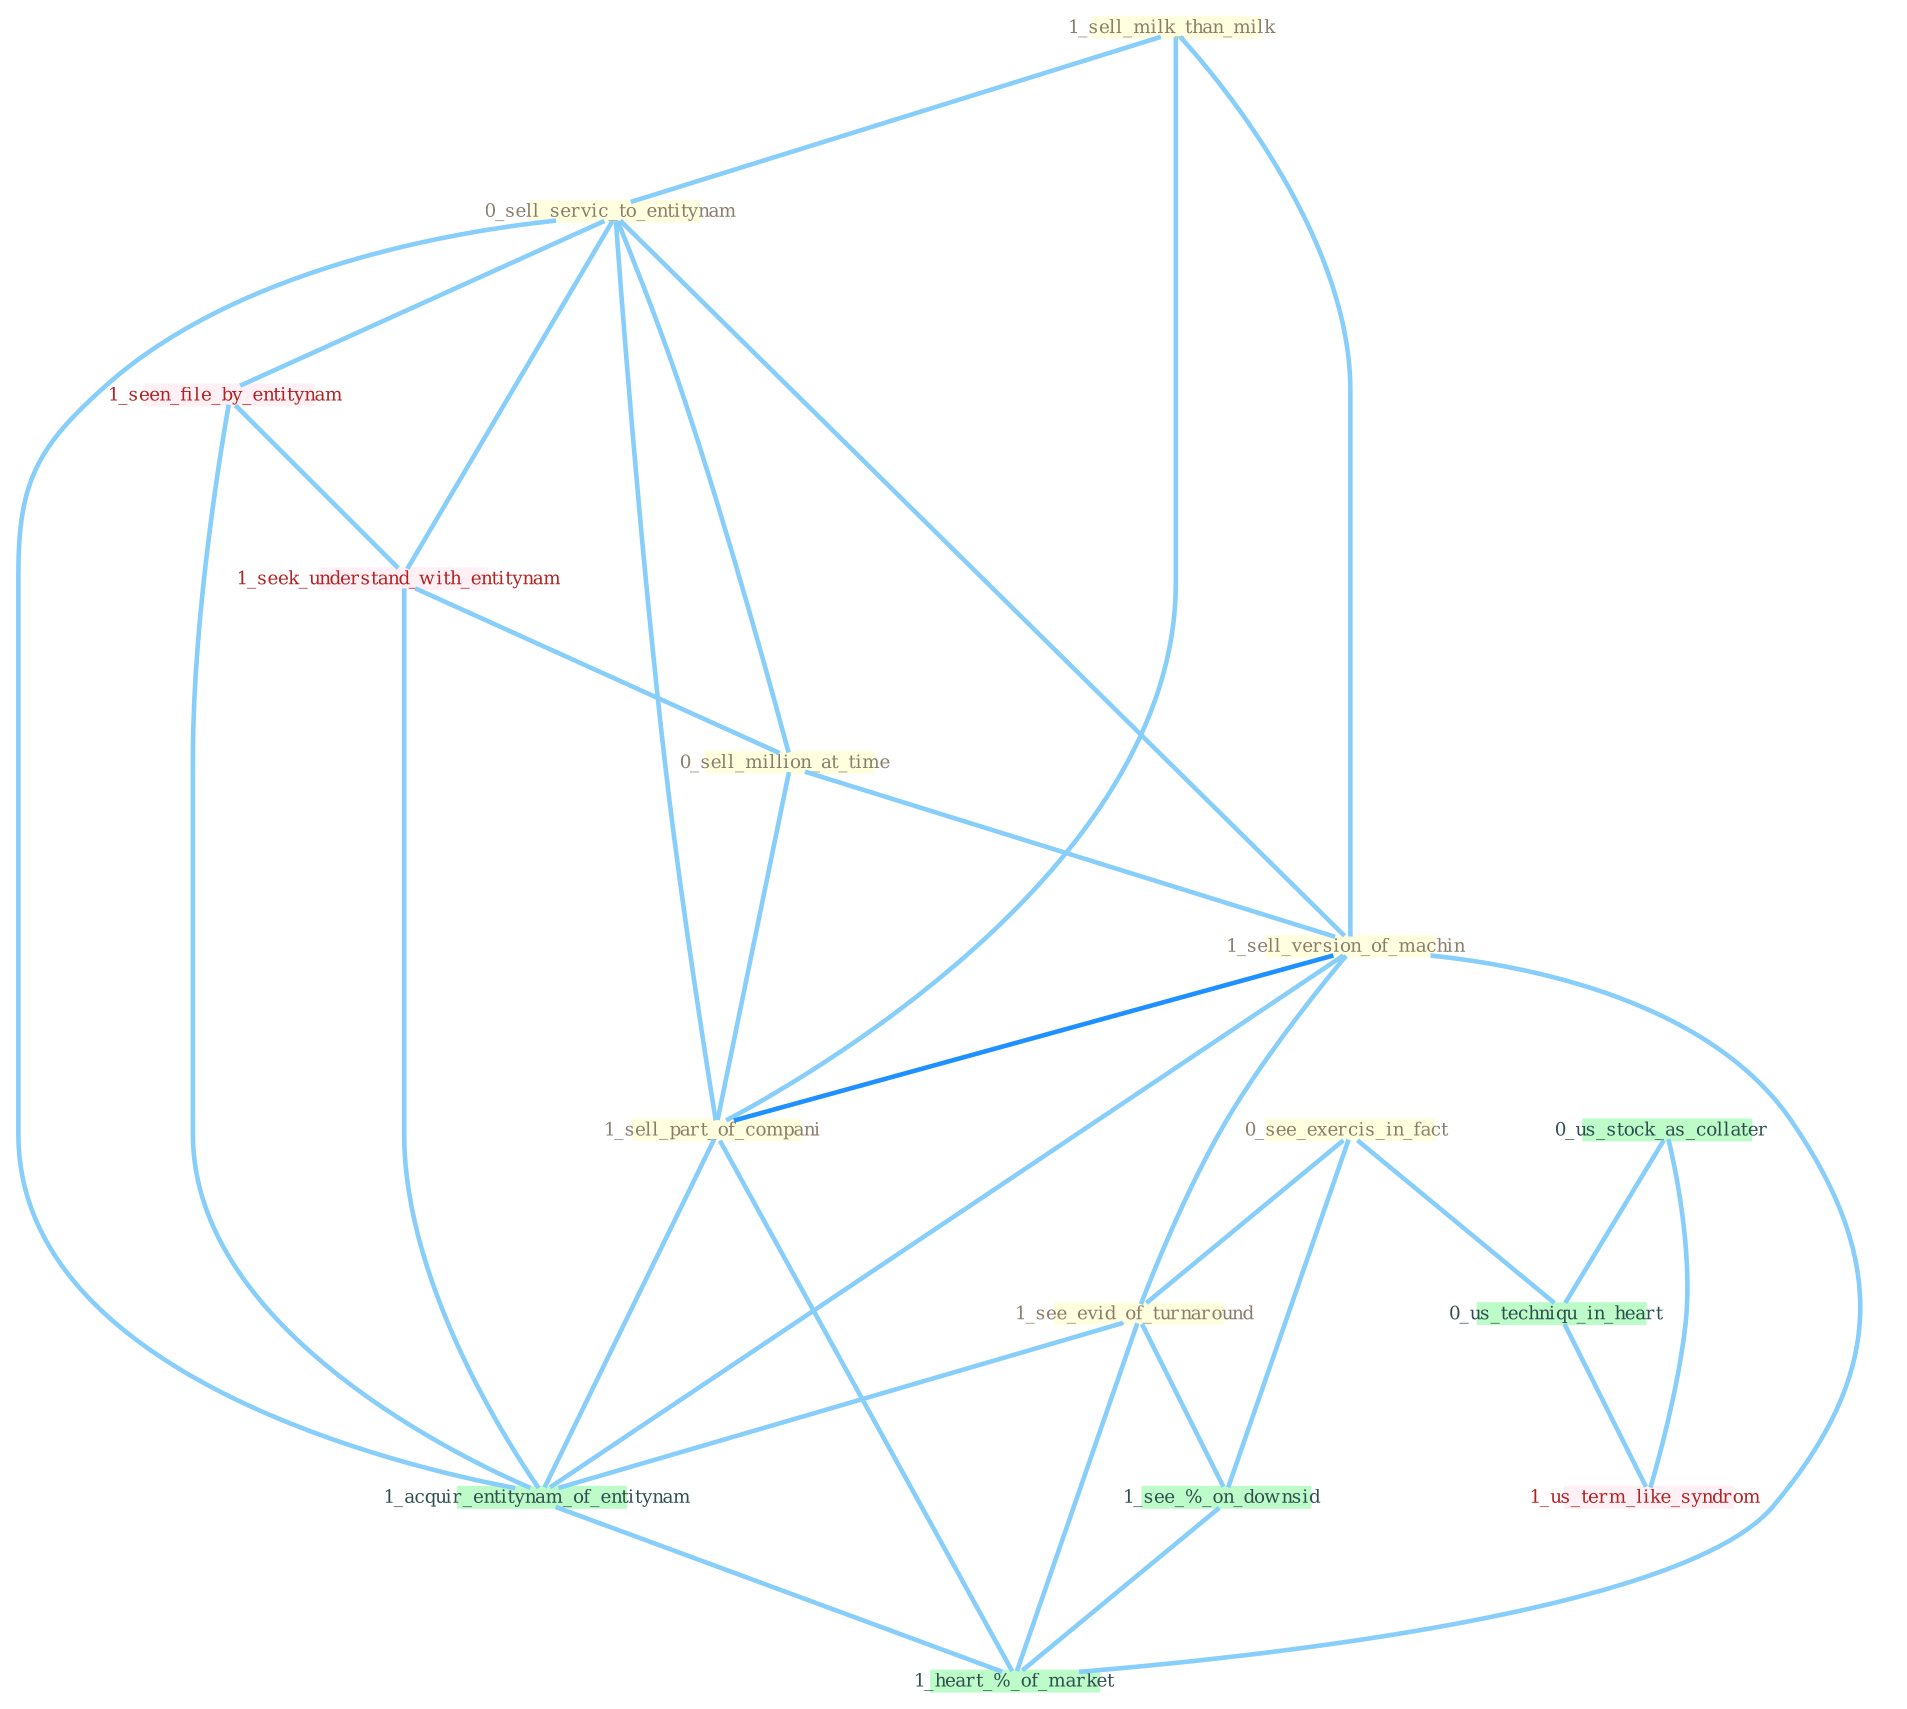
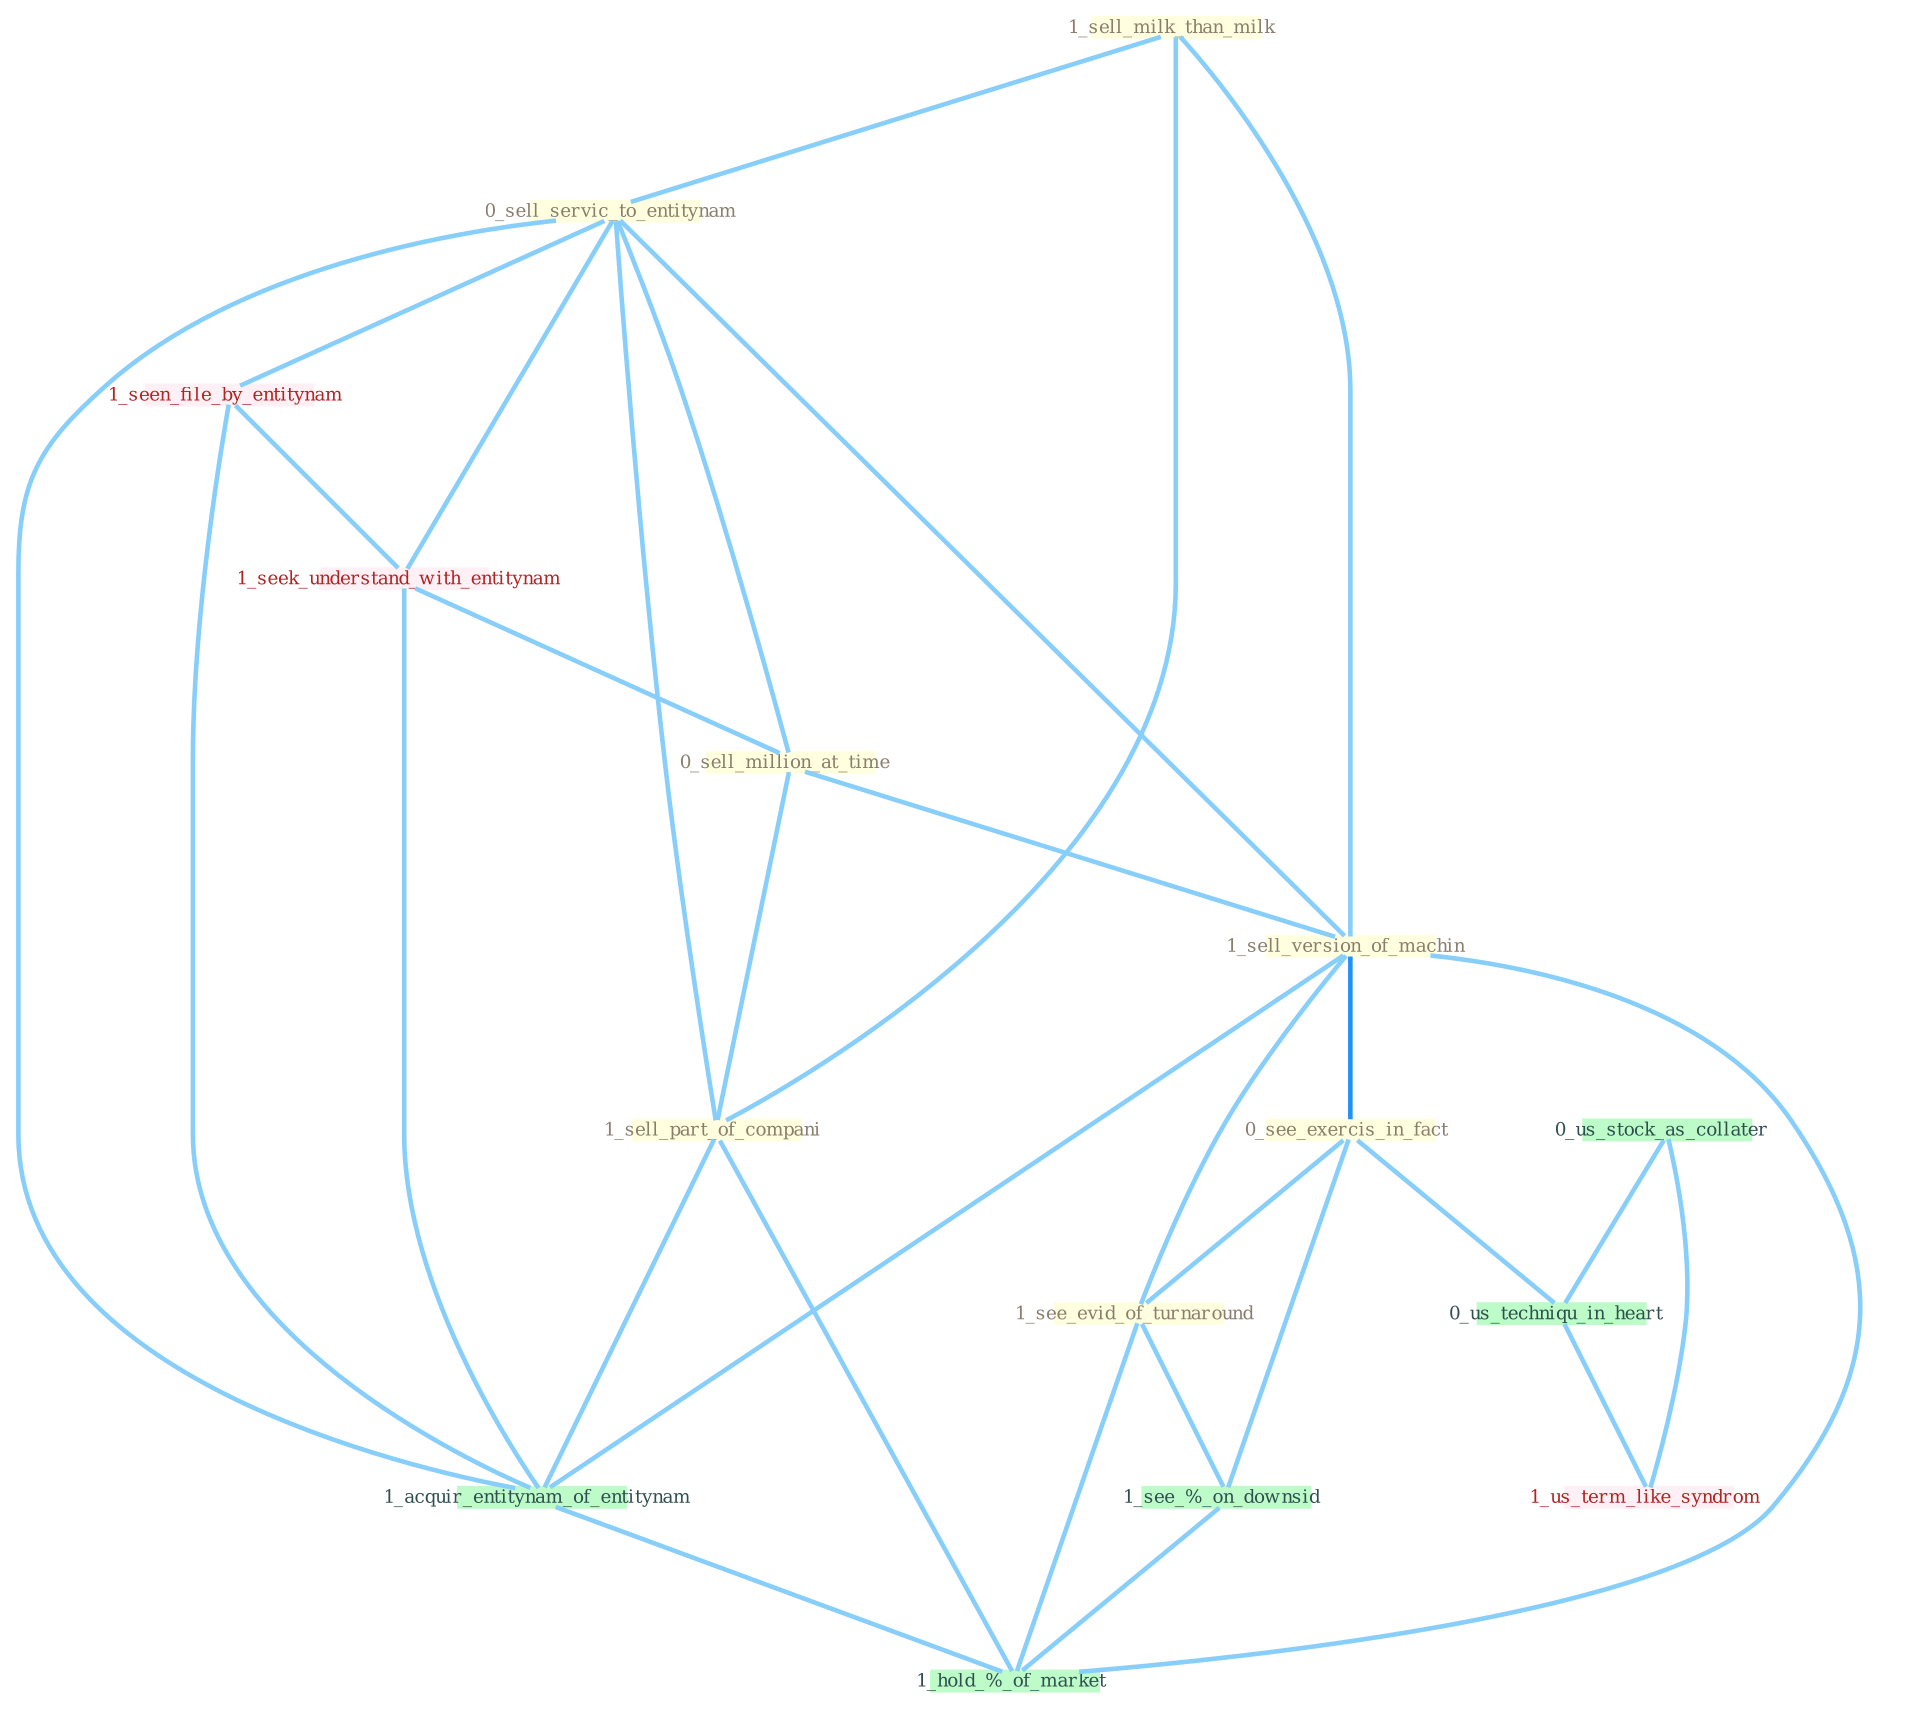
edge "1_sell_version_of_machin" -- "1_sell_part_of_compani": now "1_sell_version_of_machin" -- "0_see_exercis_in_fact"
edge "1_see_evid_of_turnaround" -- "1_acquir_entitynam_of_entitynam": removed
node "1_heart_%_of_market": label "1_heart_%_of_market" -> "1_hold_%_of_market"
